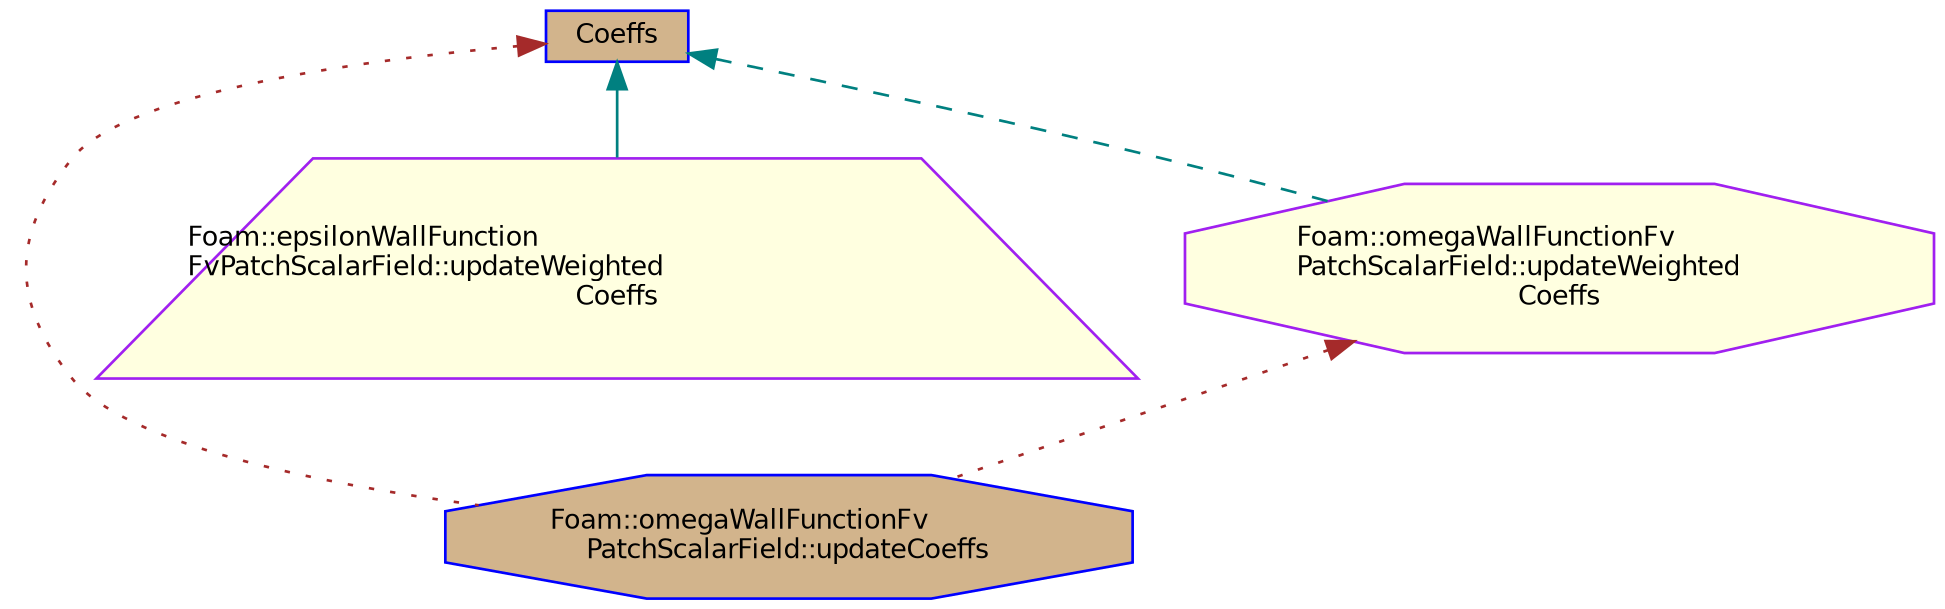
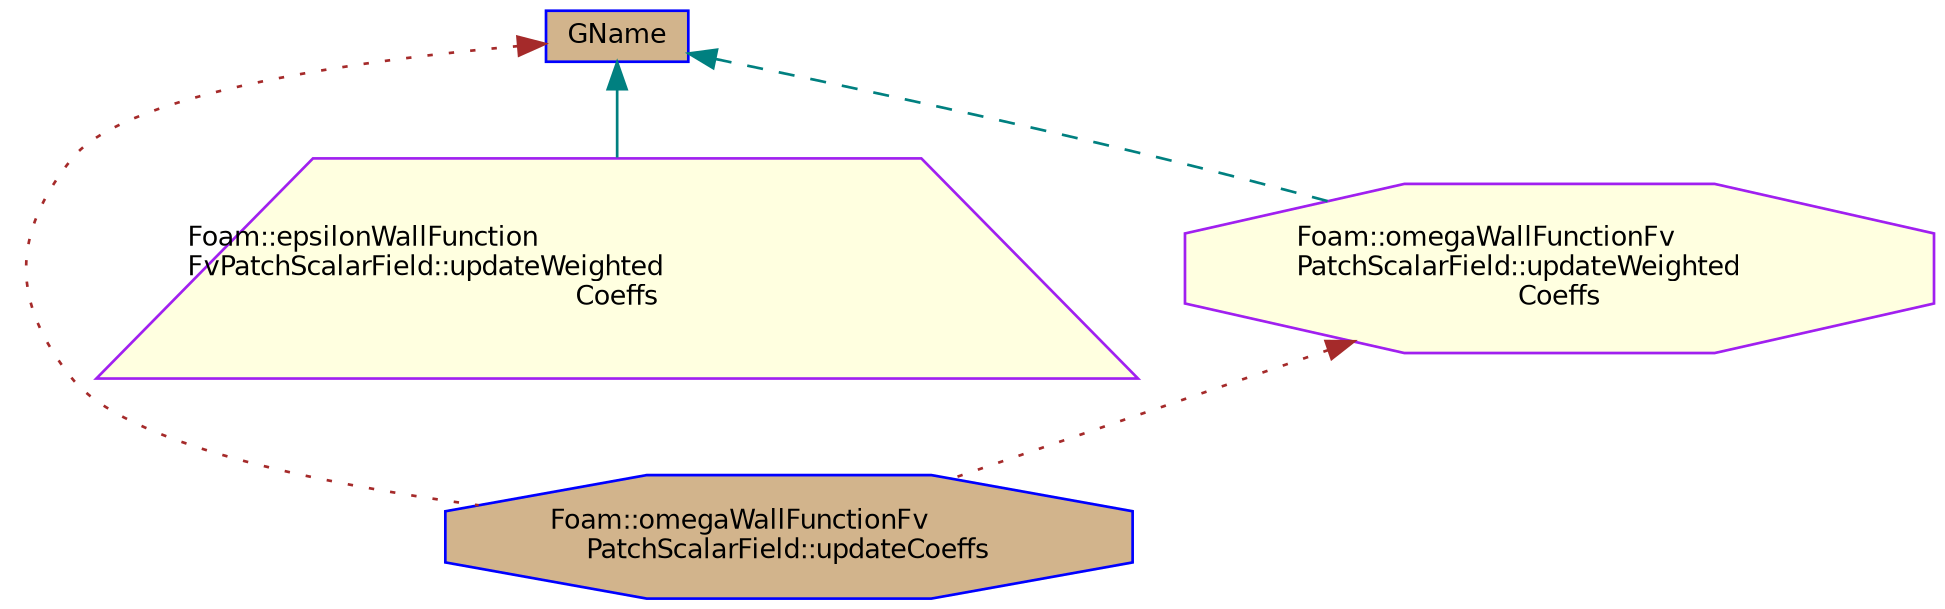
node "Coeffs": label "Coeffs" -> "GName"
